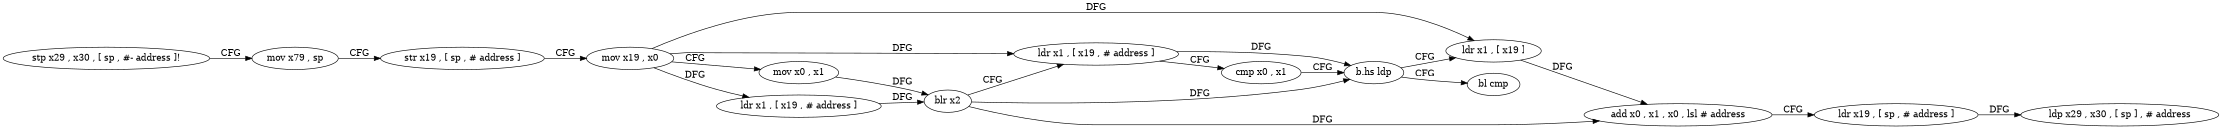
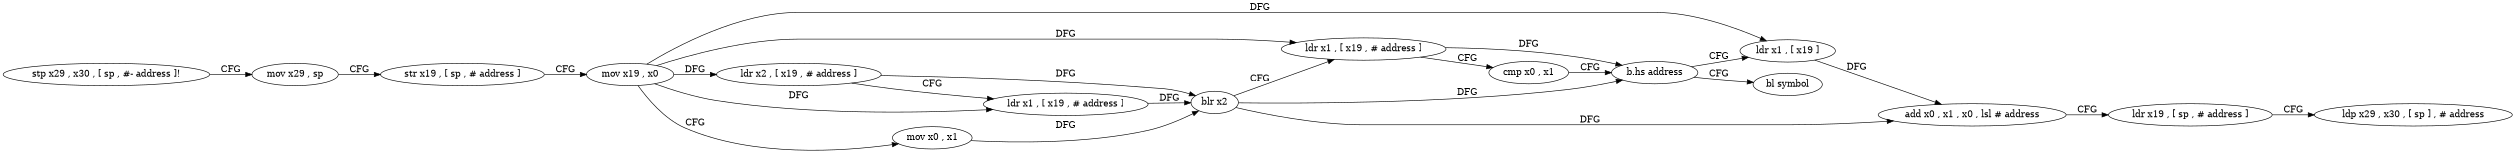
node "mov x79 , sp": label "mov x79 , sp" -> "mov x29 , sp"
node "b.hs ldp": label "b.hs ldp" -> "b.hs address"
node "ldr x2 , [ x19 , # address ]": added
node "bl cmp": label "bl cmp" -> "bl symbol"
edge "ldr x19 , [ sp , # address ]" -> "ldp x29 , x30 , [ sp ] , # address": label "DFG" -> "CFG"
